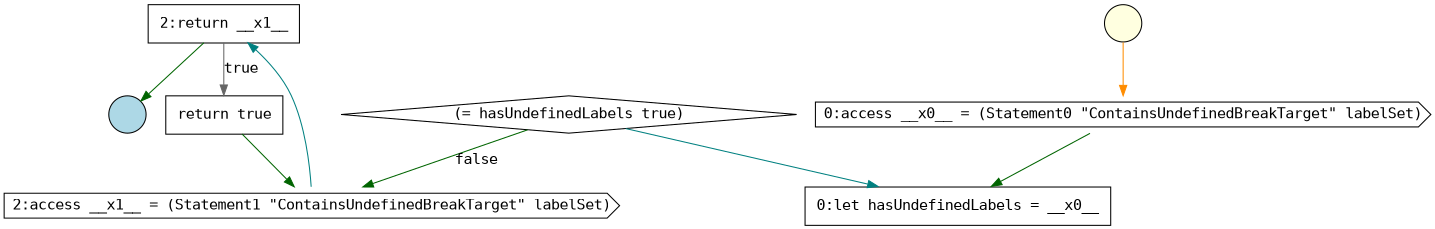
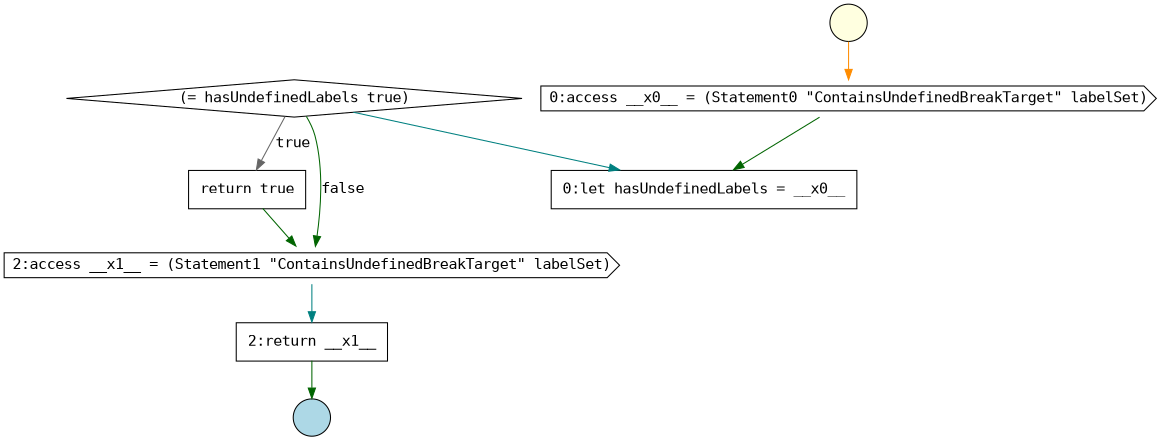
edge "2:return __x1__" -> "return true": now "(= hasUndefinedLabels true)" -> "return true"
